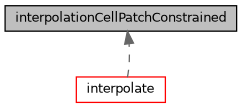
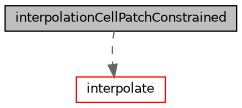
edge "interpolate" -> "interpolationCellPatchConstrained": reversed
